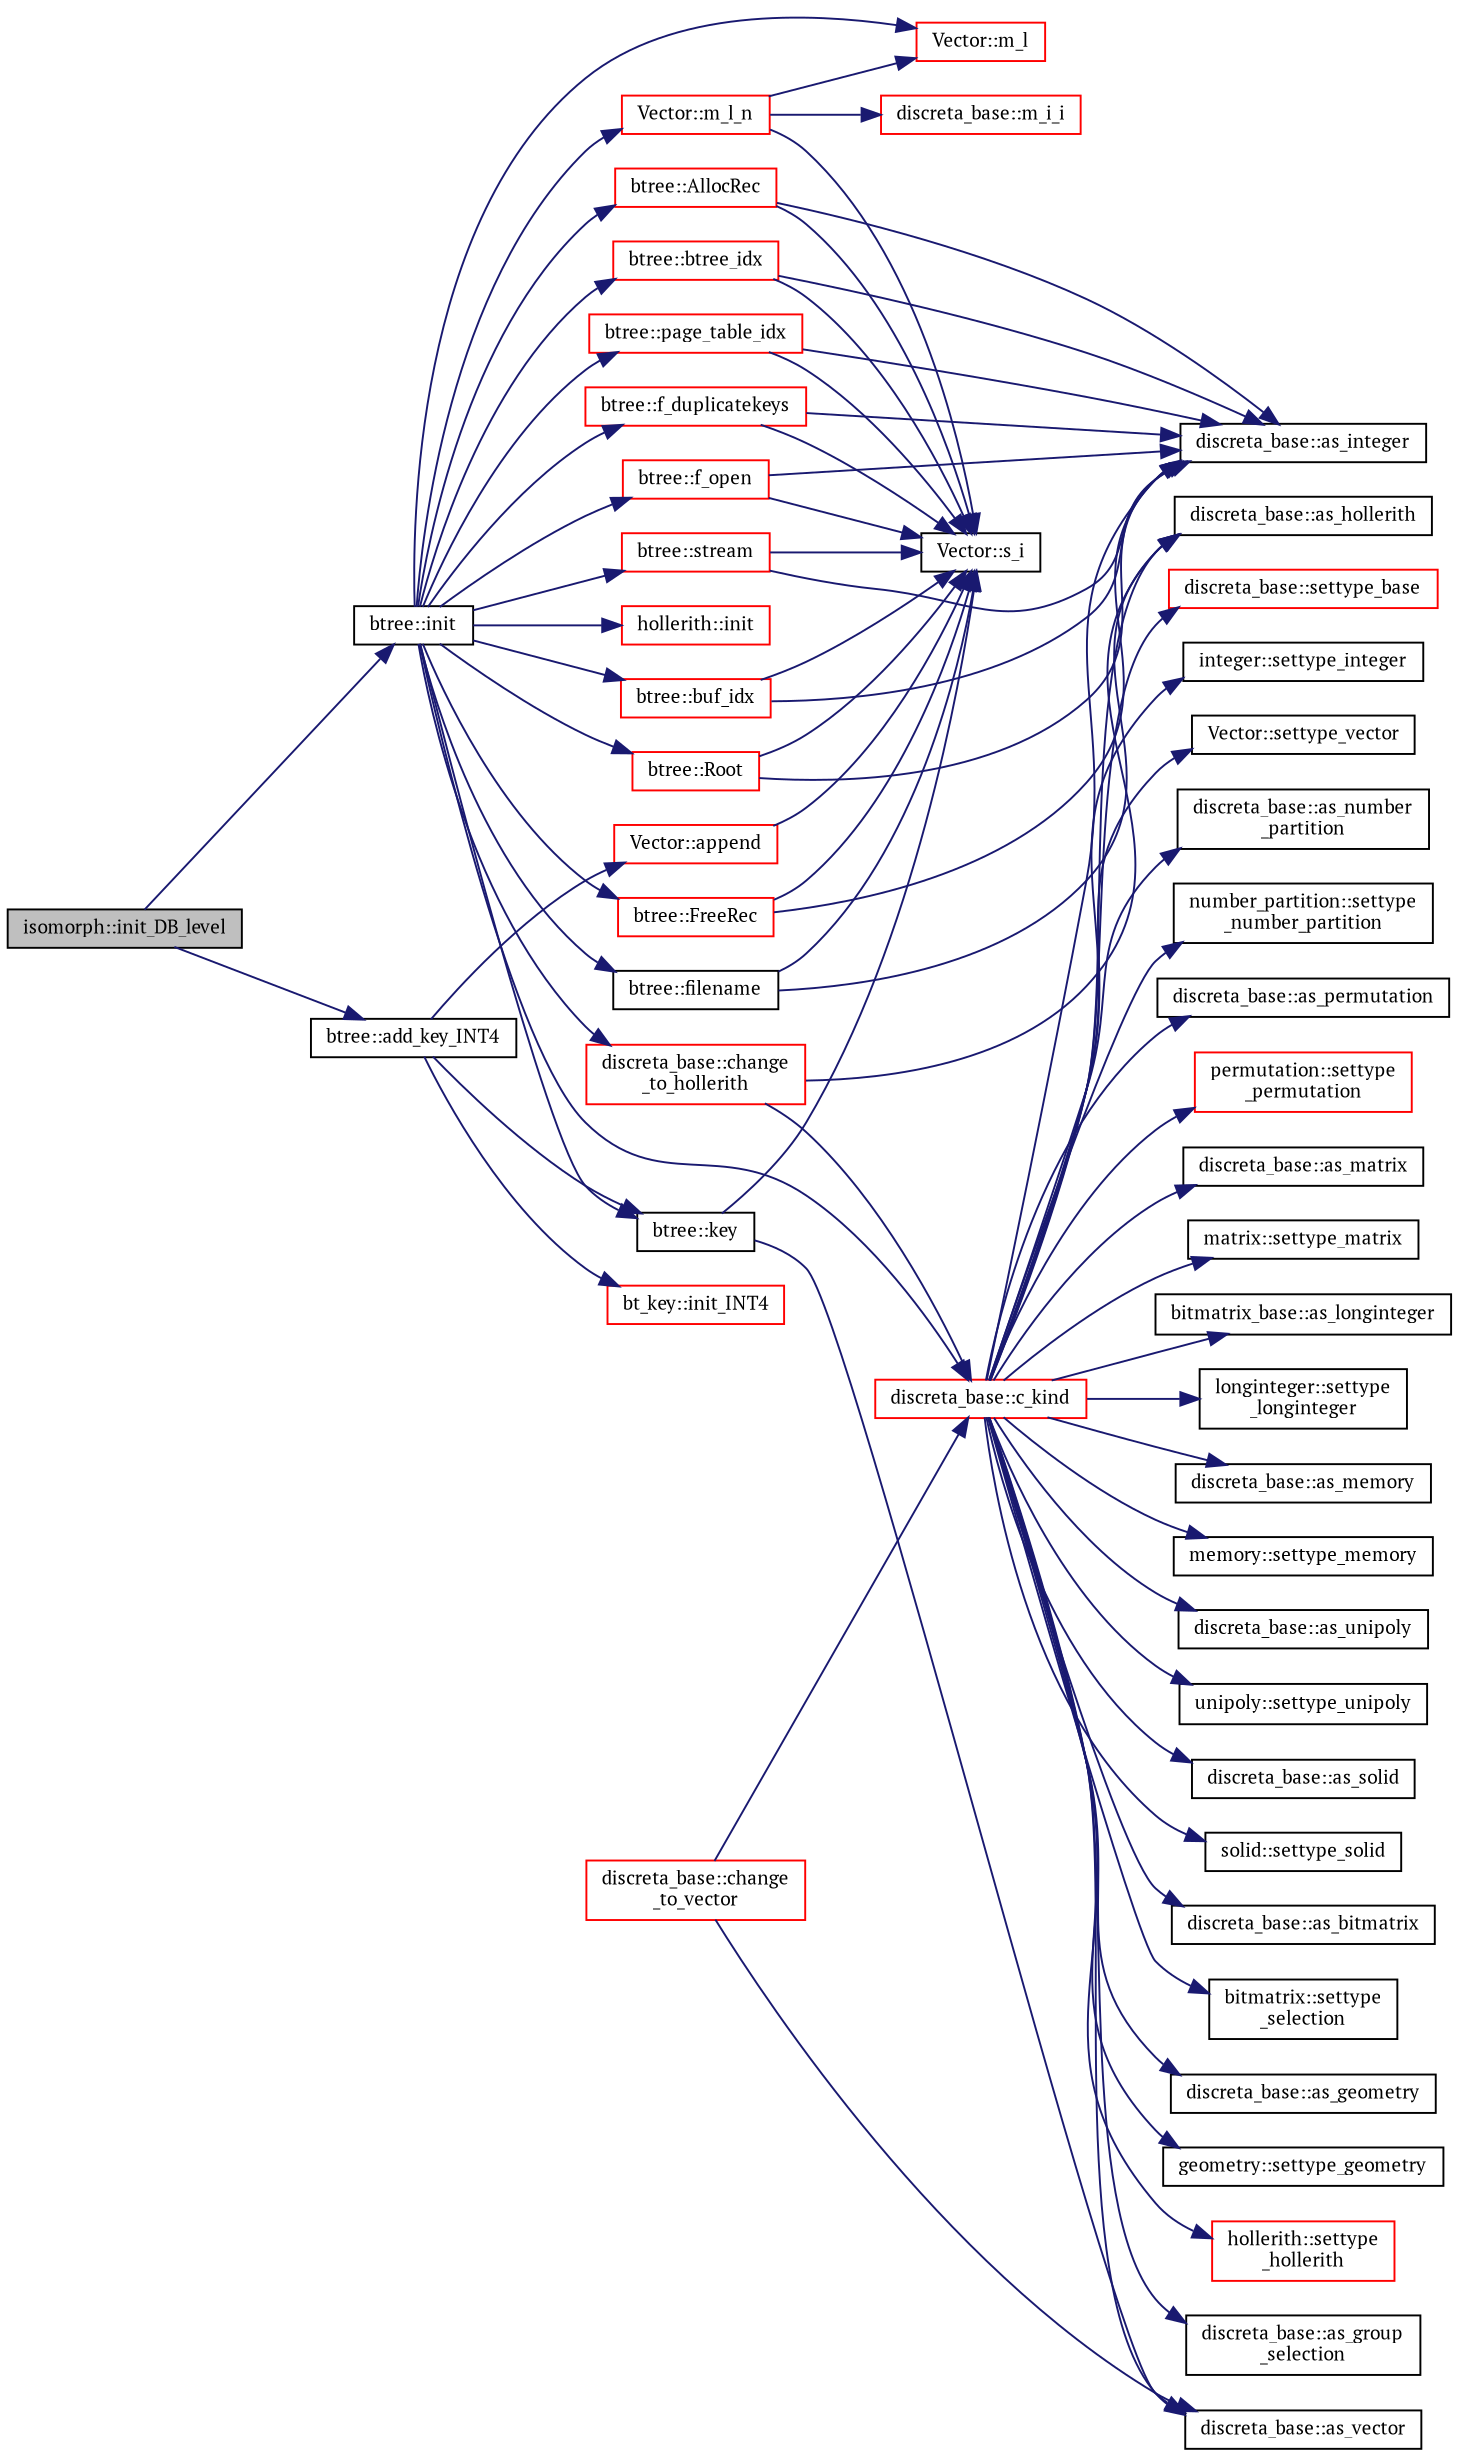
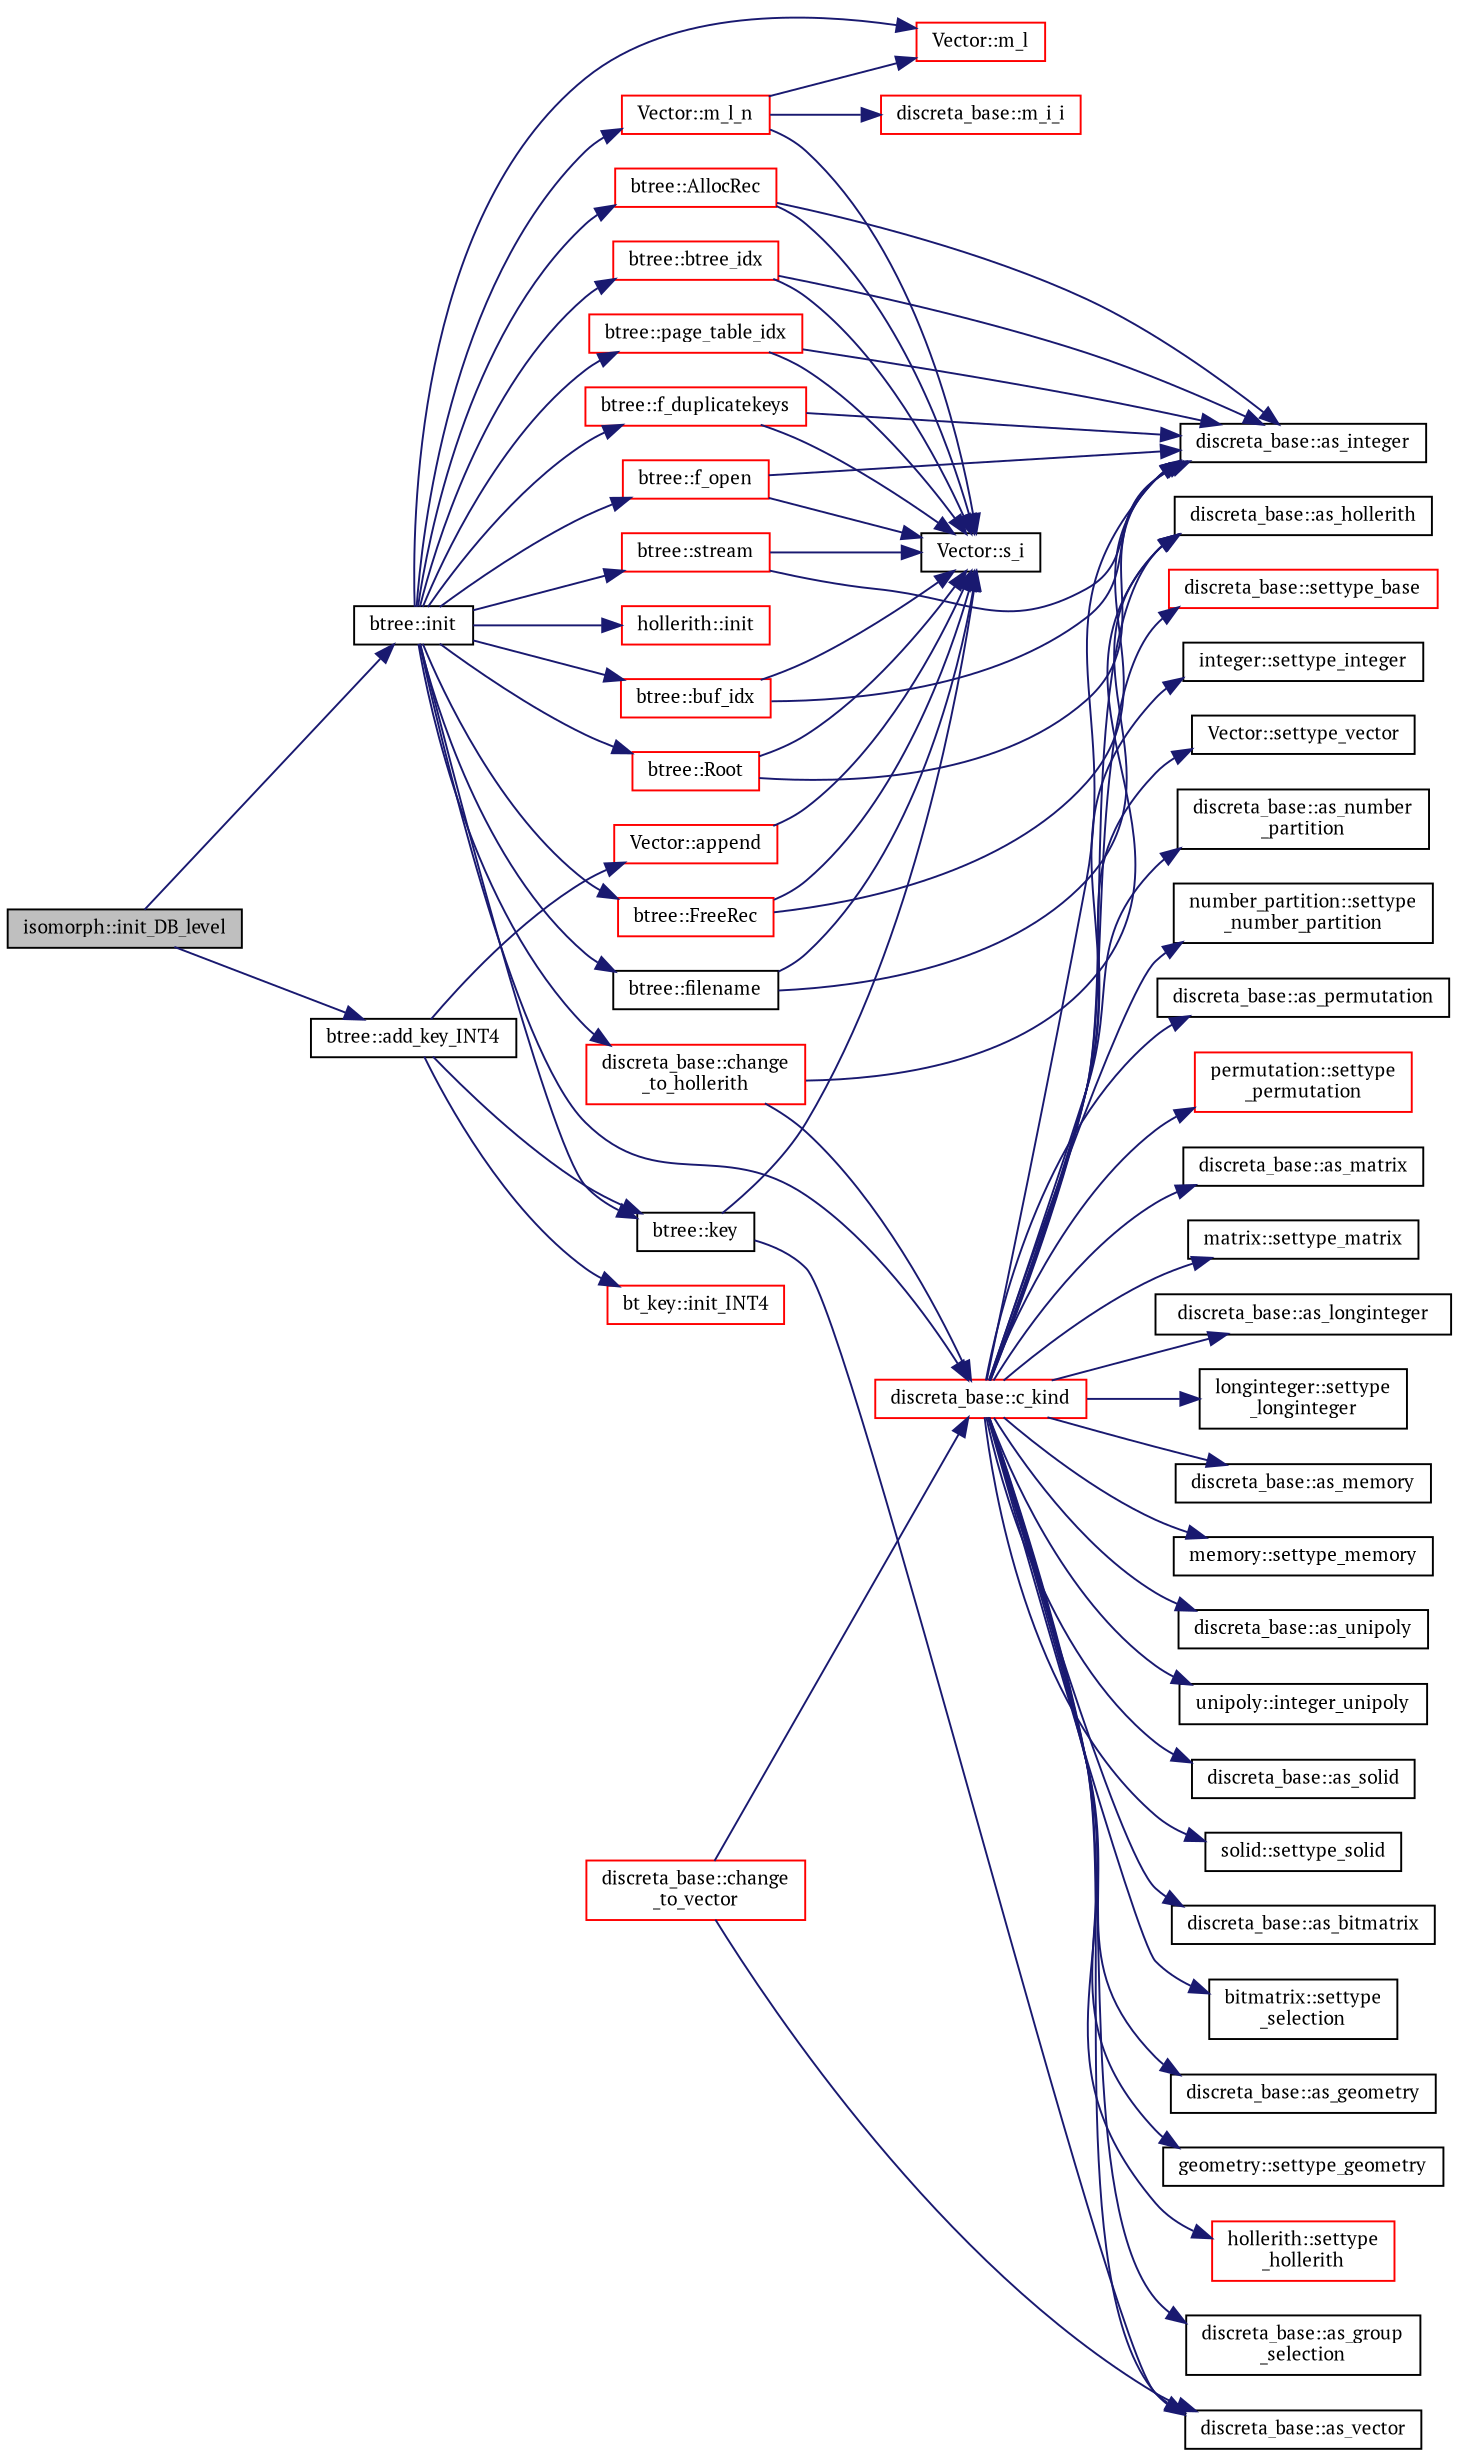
node "bitmatrix_base::as_longinteger": label "bitmatrix_base::as_longinteger" -> "discreta_base::as_longinteger"
node "unipoly::settype_unipoly": label "unipoly::settype_unipoly" -> "unipoly::integer_unipoly"
